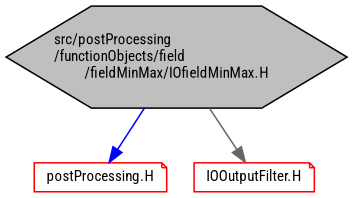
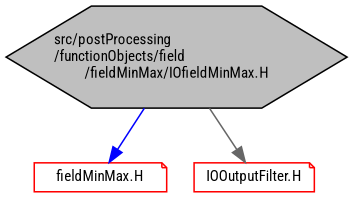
node "postProcessing.H": label "postProcessing.H" -> "fieldMinMax.H"
